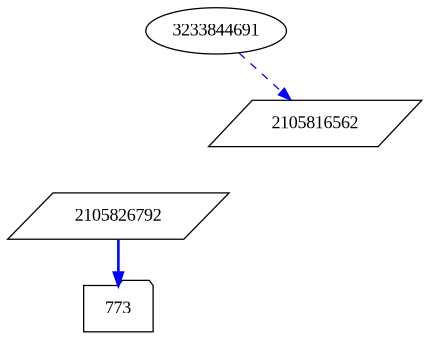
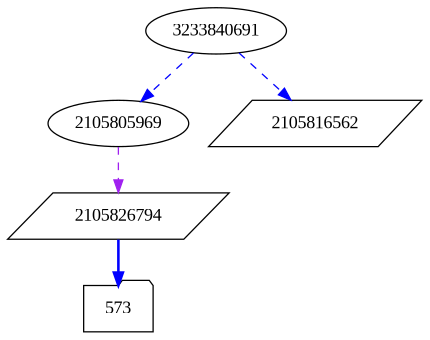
node "3233844691": label "3233844691" -> "3233840691"
node "2105805969": added
node "2105826792": label "2105826792" -> "2105826794"
node "773": label "773" -> "573"
